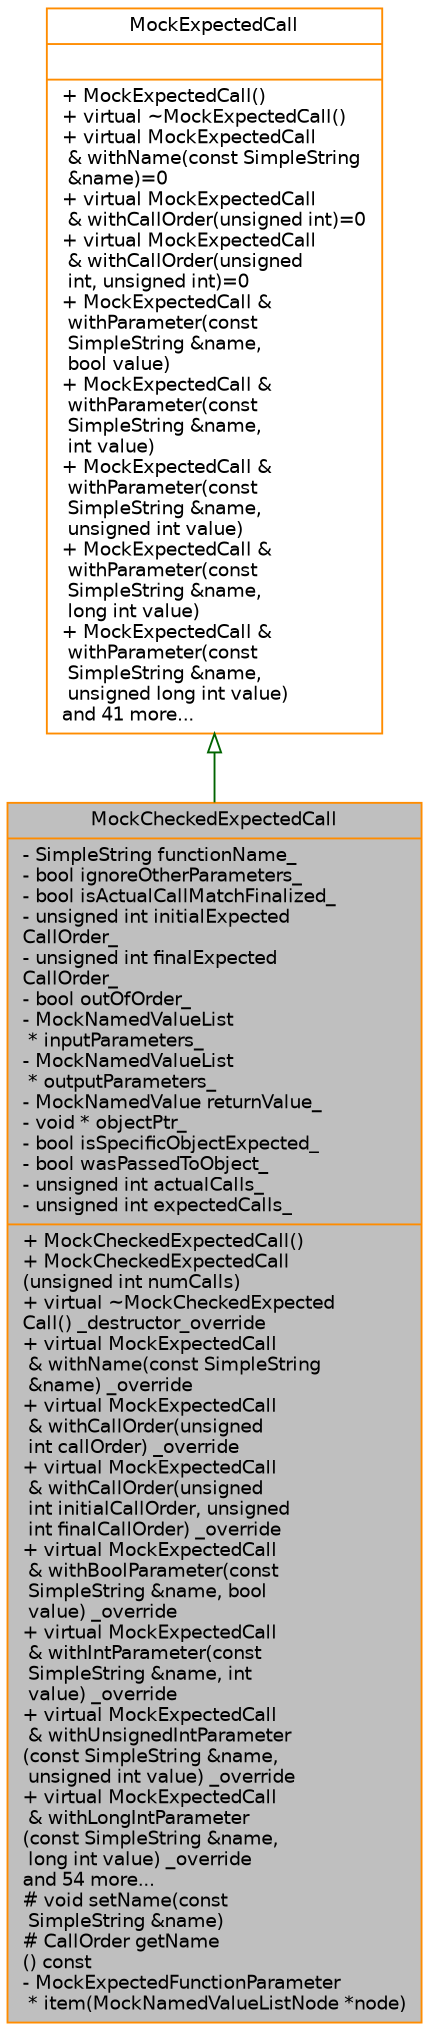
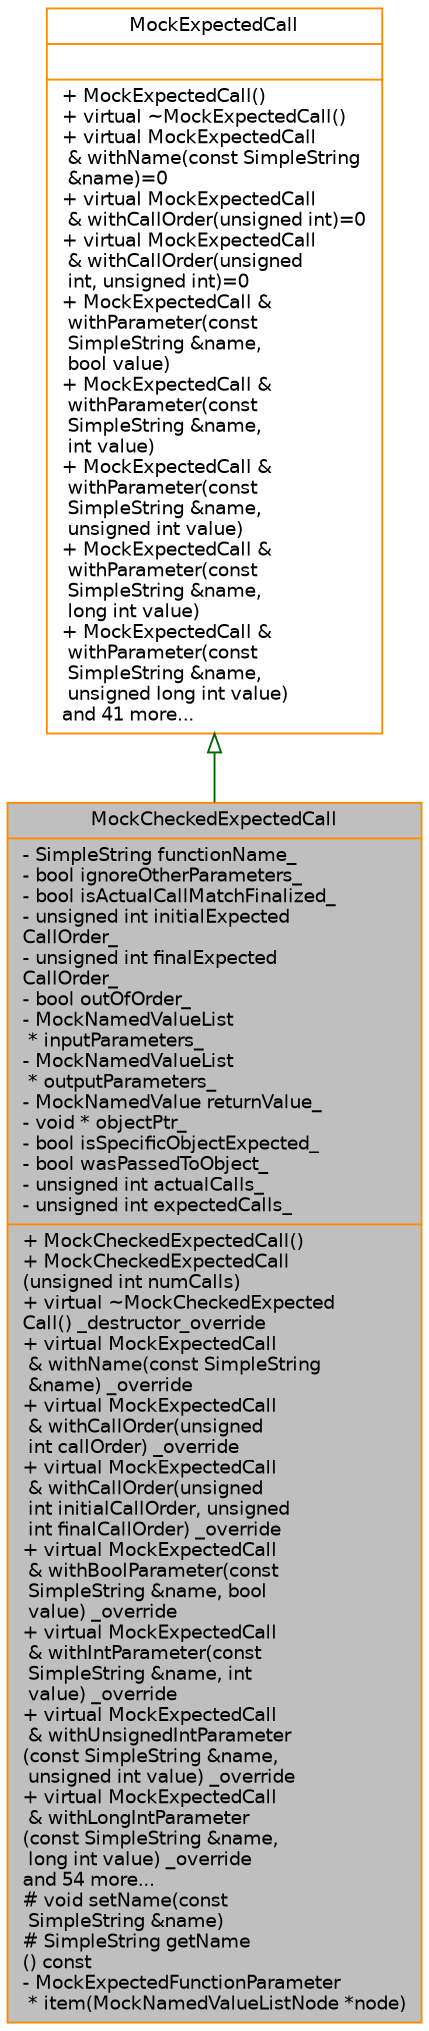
node "MockCheckedExpectedCall": text "# CallOrder getName" -> "# SimpleString getName"
